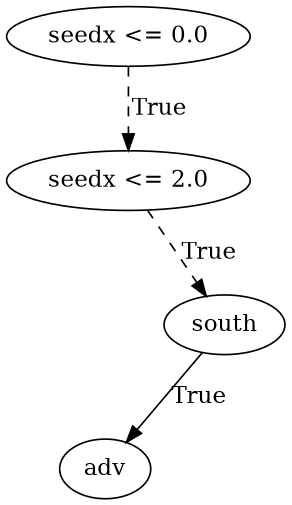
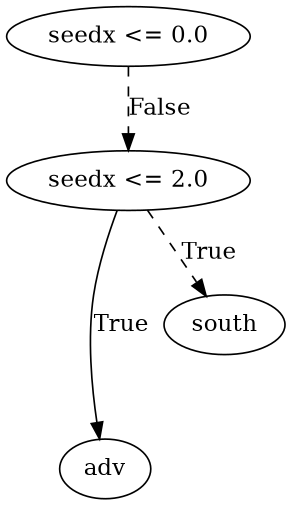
edge "seedx <= 0.0" -> "seedx <= 2.0": label "True" -> "False"
edge "south" -> "adv": now "seedx <= 2.0" -> "adv"
